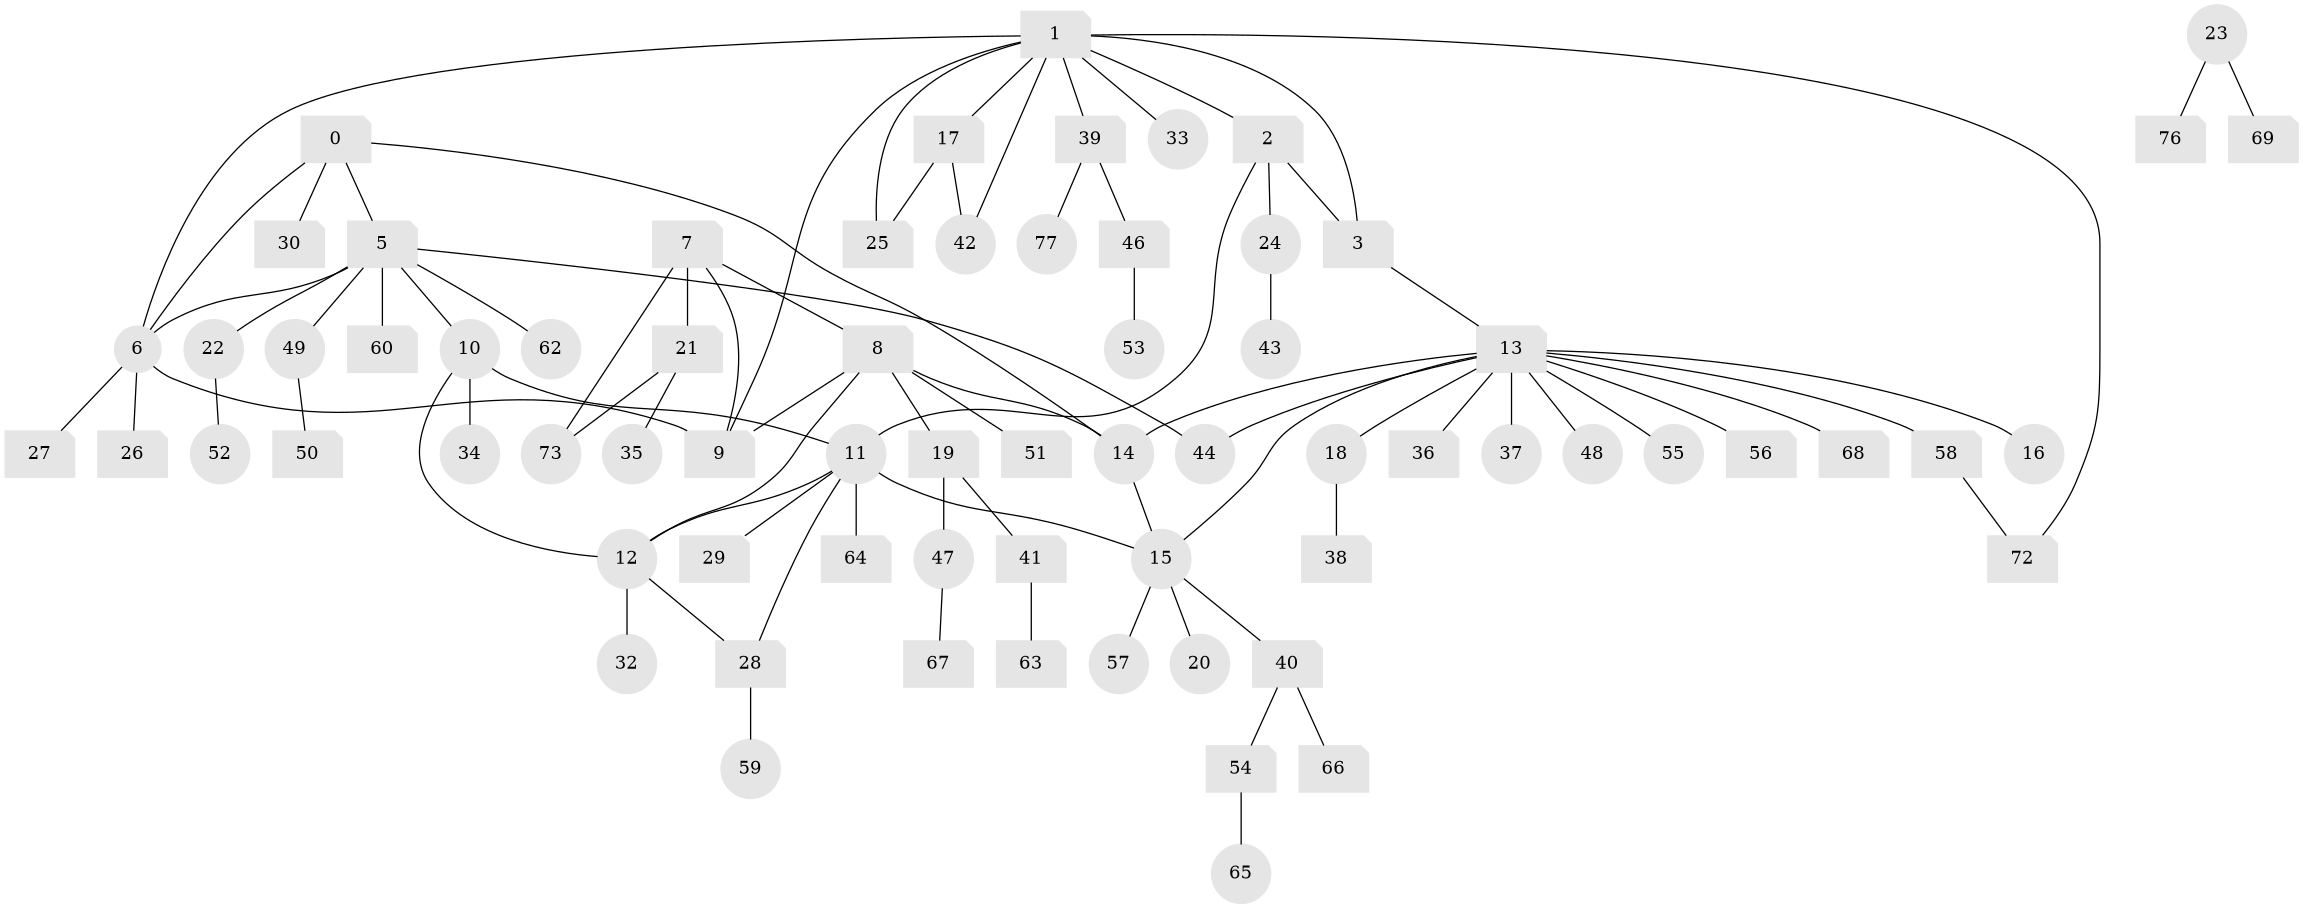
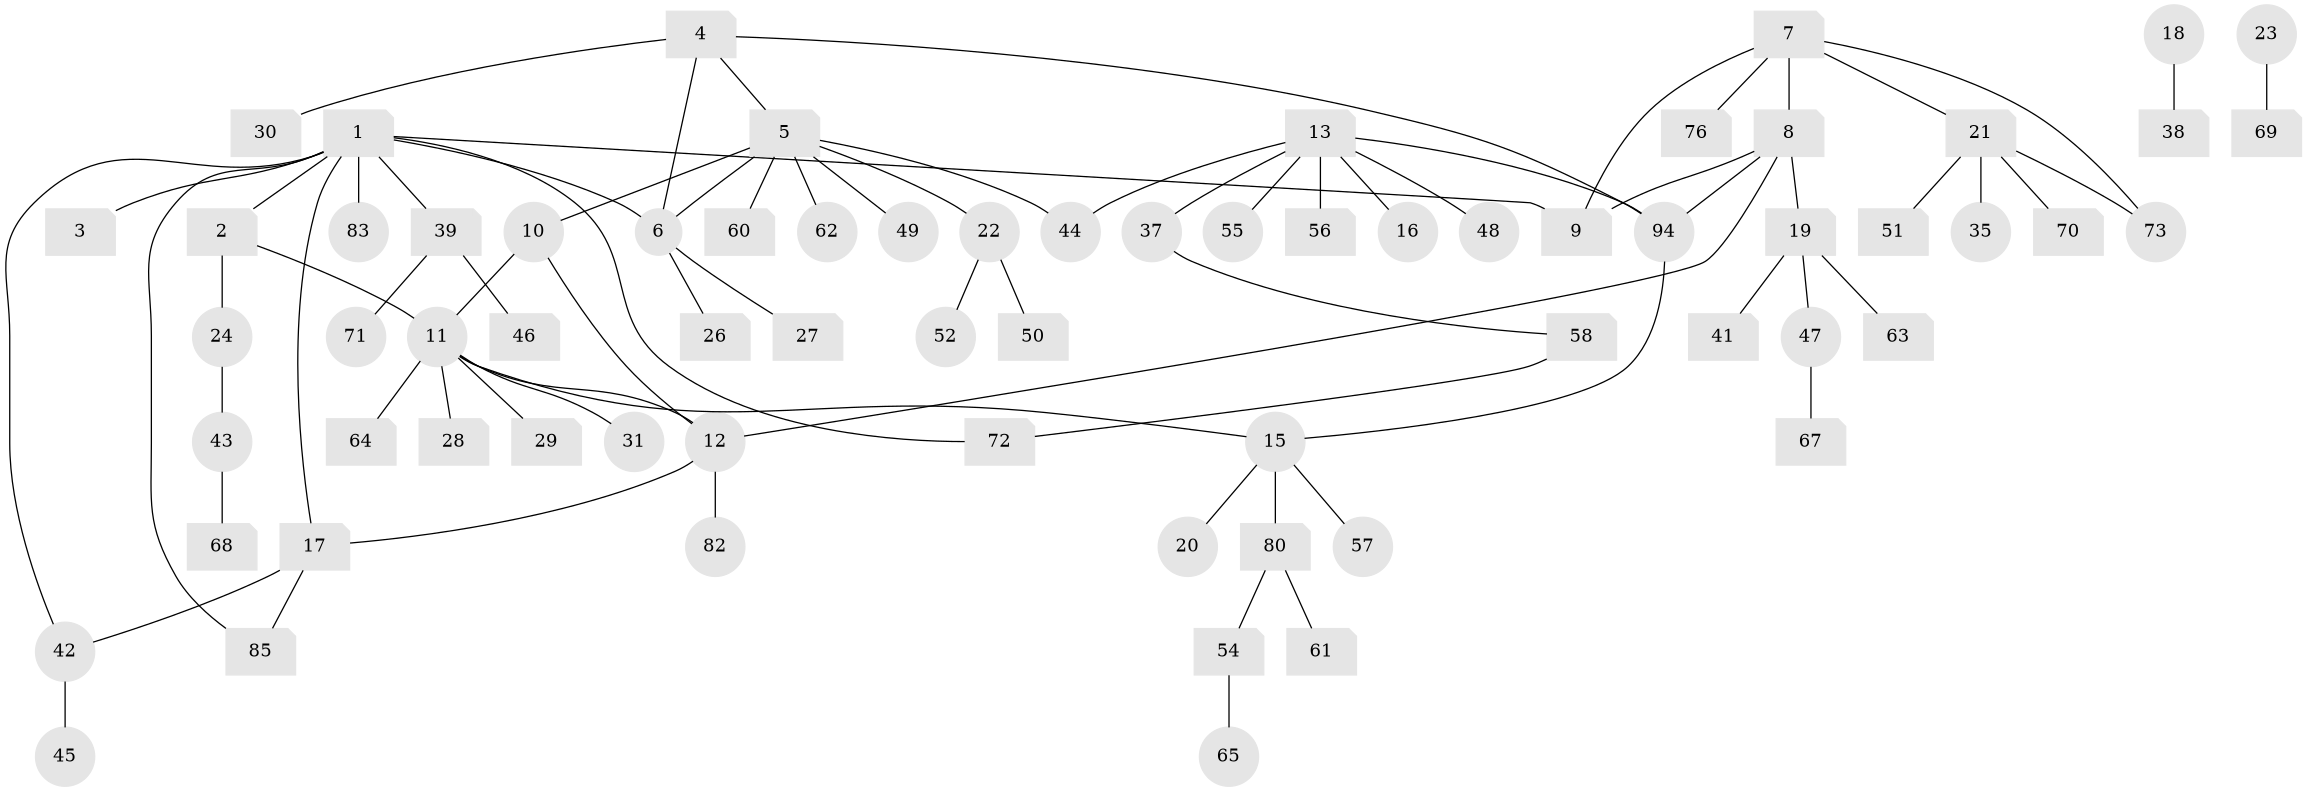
edge "23" -- "76": now "7" -- "76"
node "0": label "0" -> "4"
node "33": label "33" -> "83"
edge "2" -- "3": removed
node "70": added
node "25": label "25" -> "85"
node "77": label "77" -> "71"
edge "3" -- "13": removed
node "53": removed
edge "13" -- "58": now "37" -- "58"
edge "13" -- "68": now "43" -- "68"
edge "13" -- "18": removed
edge "49" -- "50": now "22" -- "50"
edge "8" -- "51": now "21" -- "51"
edge "6" -- "9": removed
edge "13" -- "15": removed
node "31": added
node "34": removed
node "14": label "14" -> "94"
node "36": removed
edge "12" -- "28": now "12" -- "17"
edge "41" -- "63": now "19" -- "63"
node "32": label "32" -> "82"
node "40": label "40" -> "80"
node "45": added
node "59": removed
node "66": label "66" -> "61"
